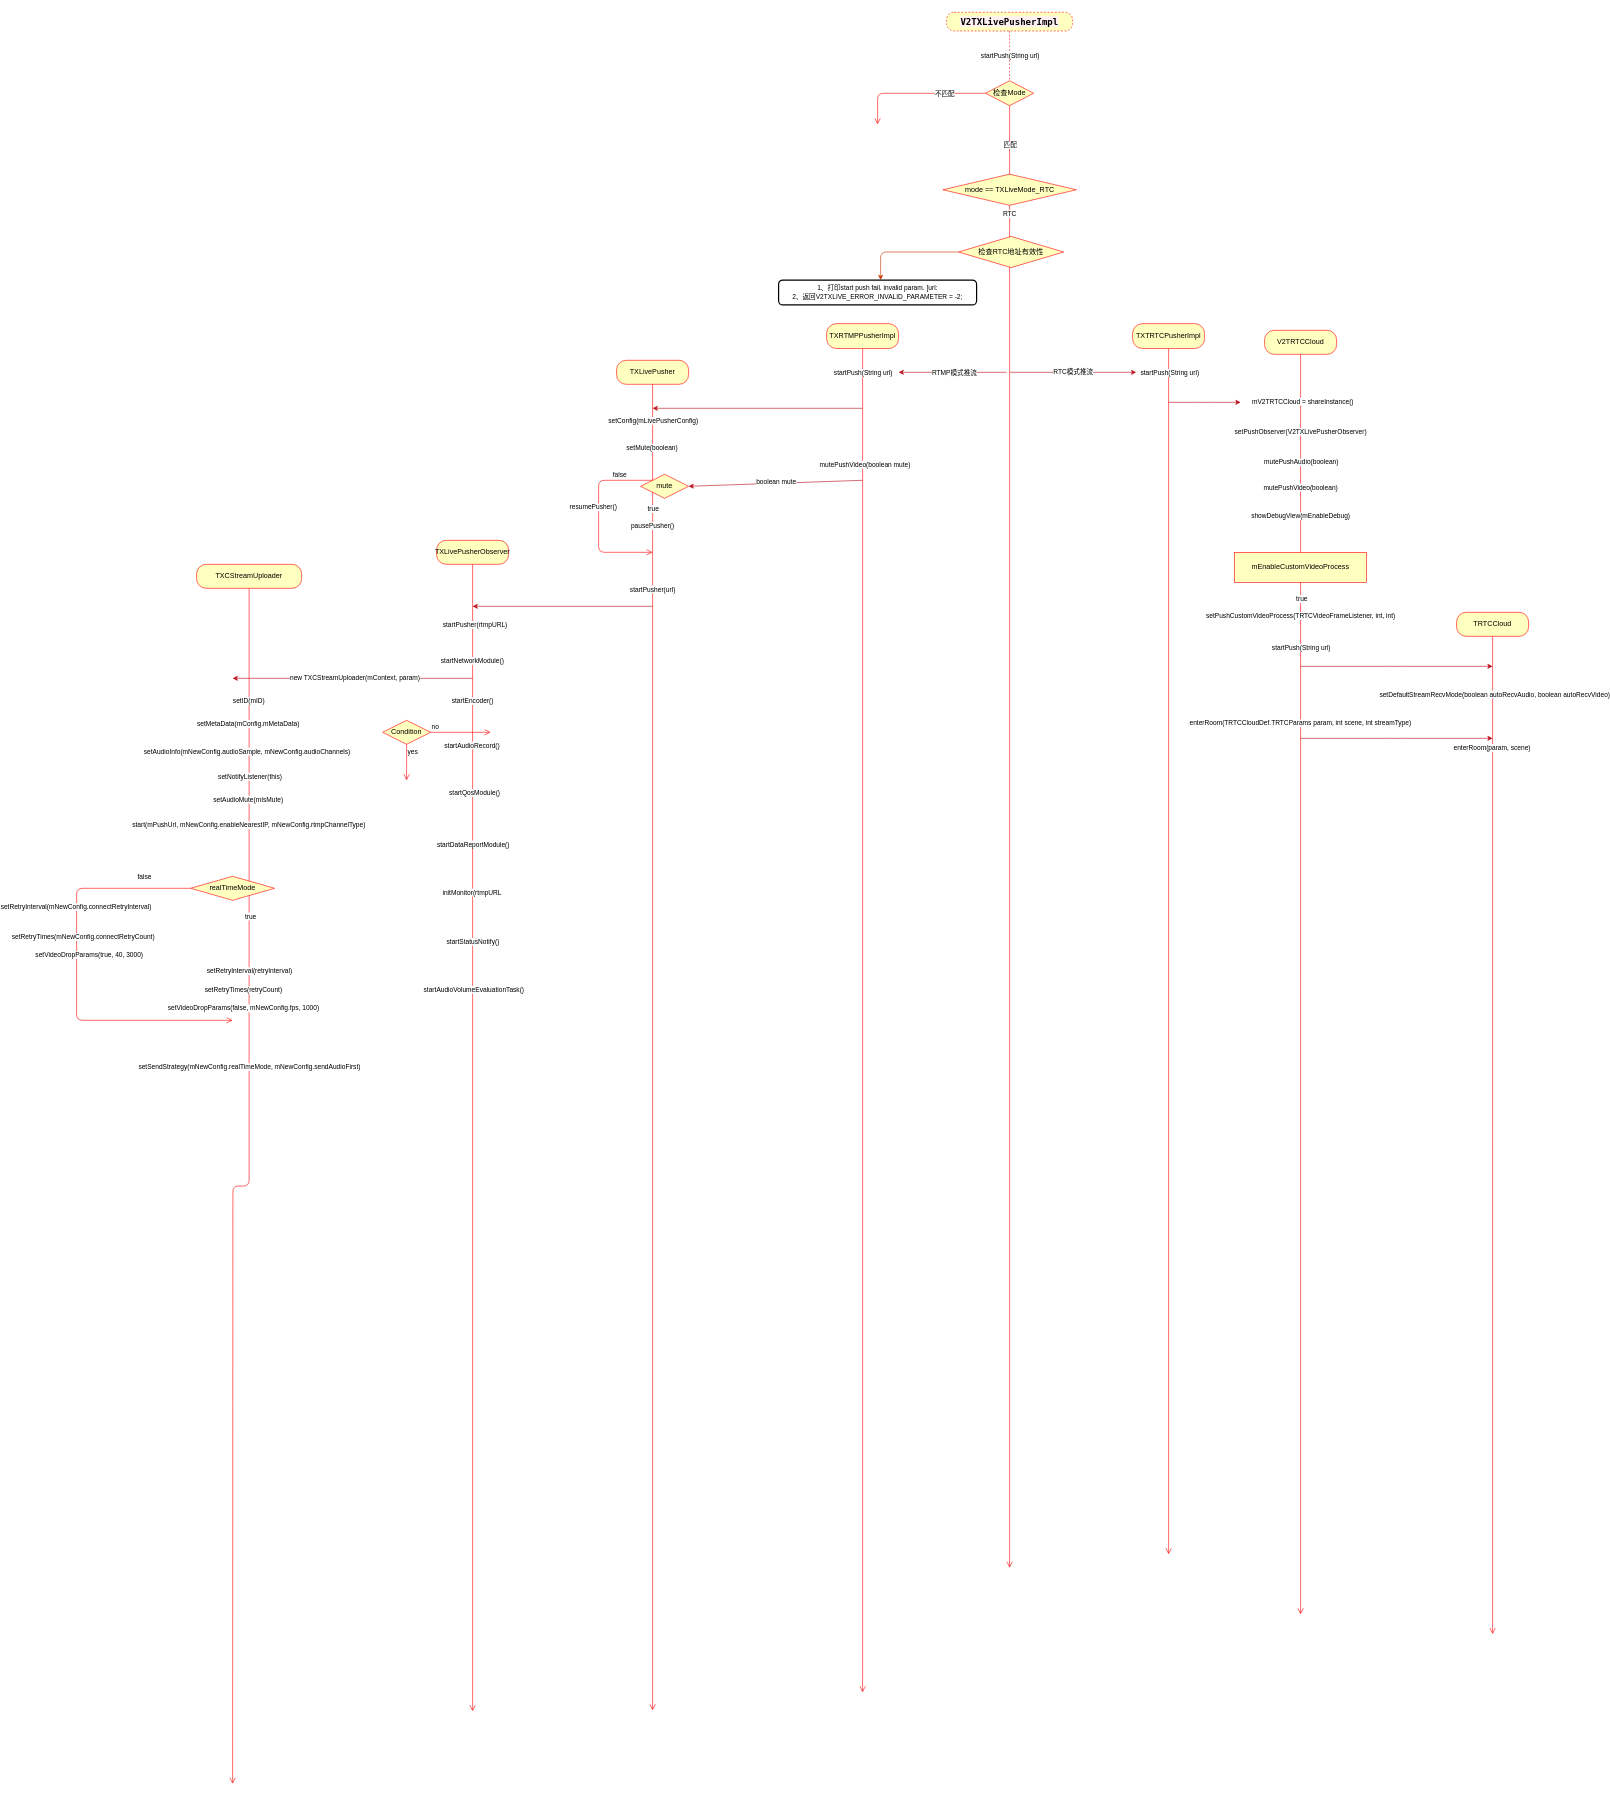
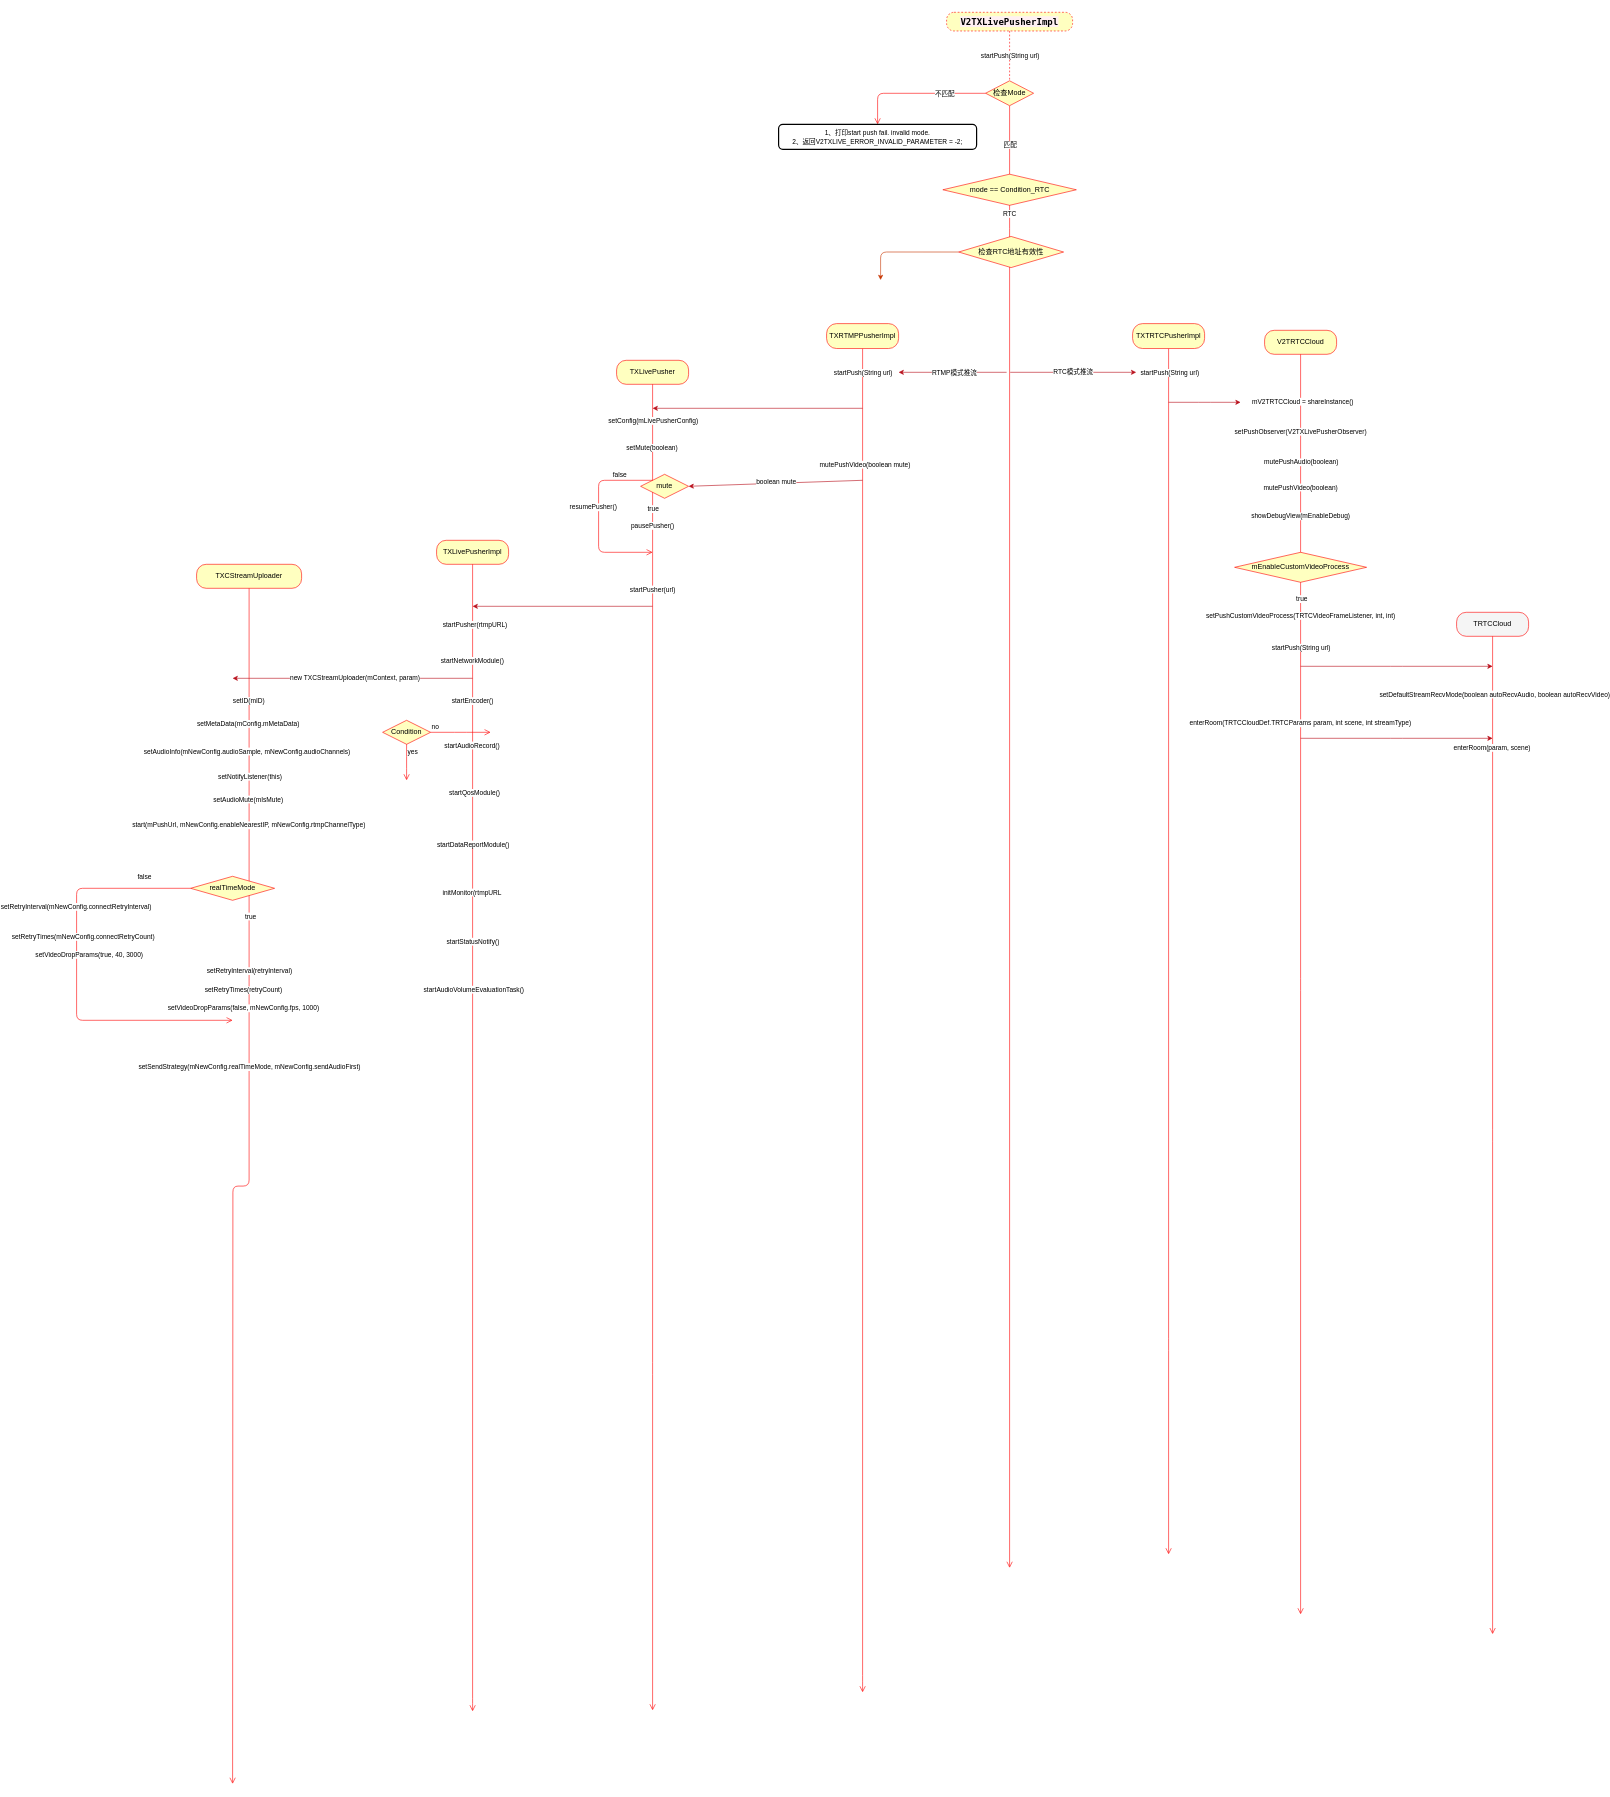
node "1、打印start push fail. invalid mode.2、返回V2TXLIVE_ERROR_INVALID_PARAMETER = -2;": added
node "mode == TXLiveMode_RTC": label "mode == TXLiveMode_RTC" -> "mode == Condition_RTC"
node "1、打印start push fail. invalid param. [url:2、返回V2TXLIVE_ERROR_INVALID_PARAMETER = -2;": removed
node "TXLivePusherObserver": label "TXLivePusherObserver" -> "TXLivePusherImpl"
node "mEnableCustomVideoProcess": shape rectangle -> diamond
node "TRTCCloud": fillcolor #ffffc0 -> #f5f5f5
